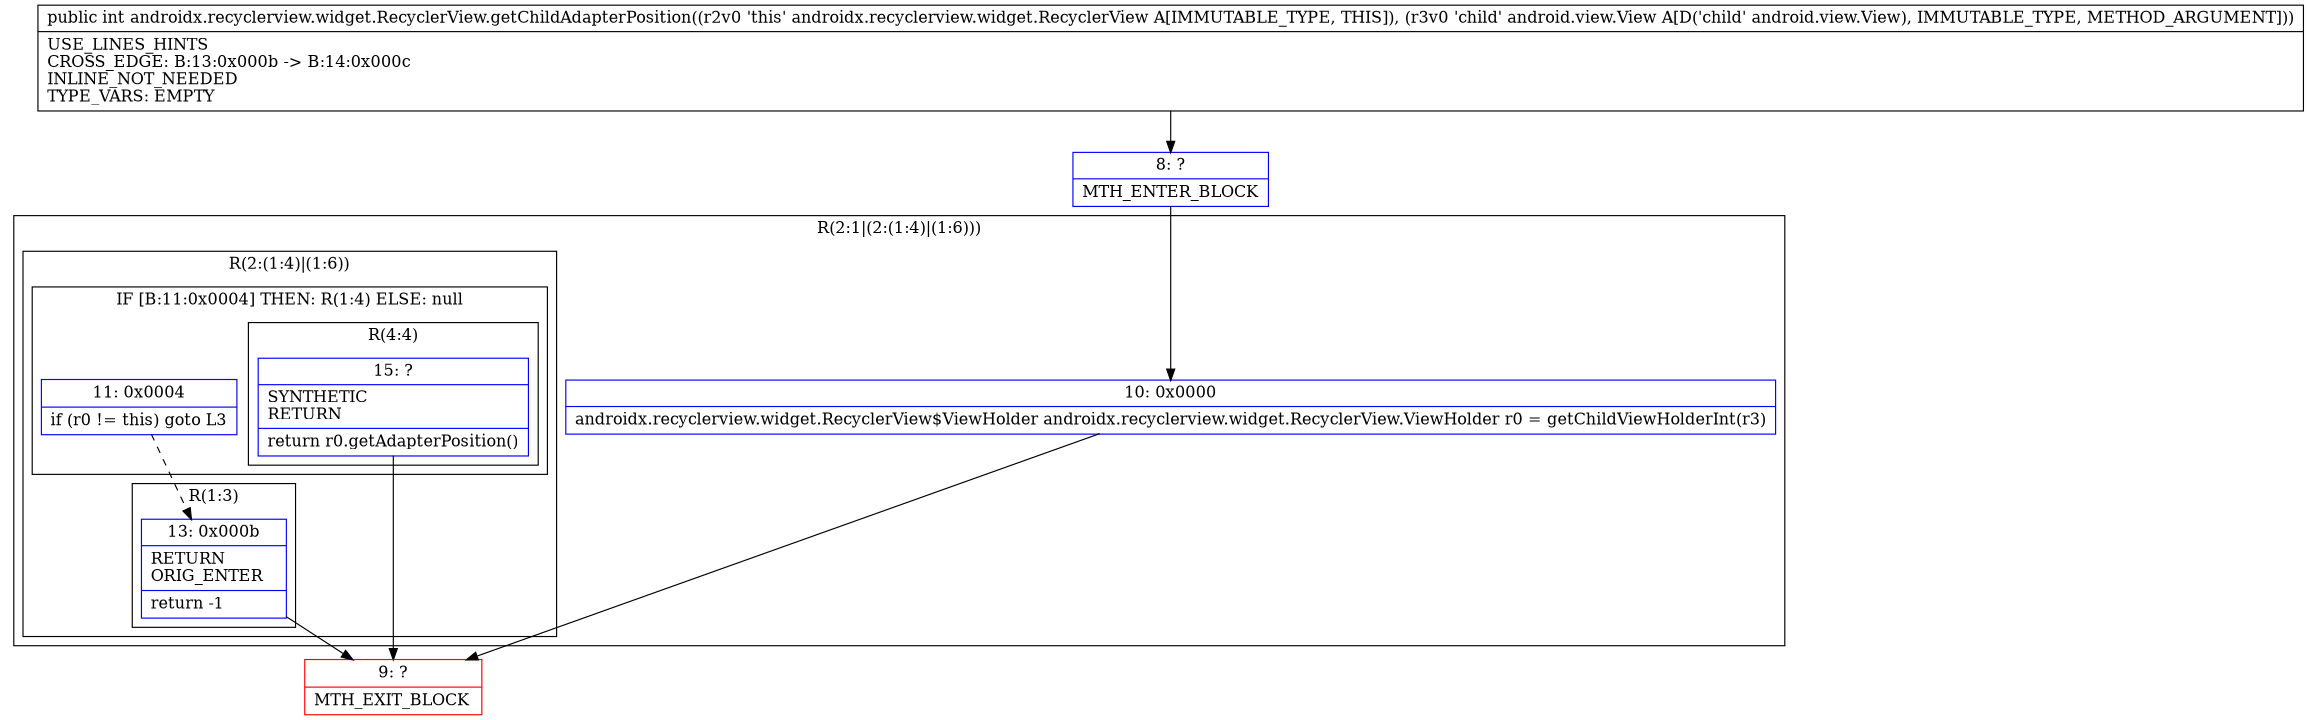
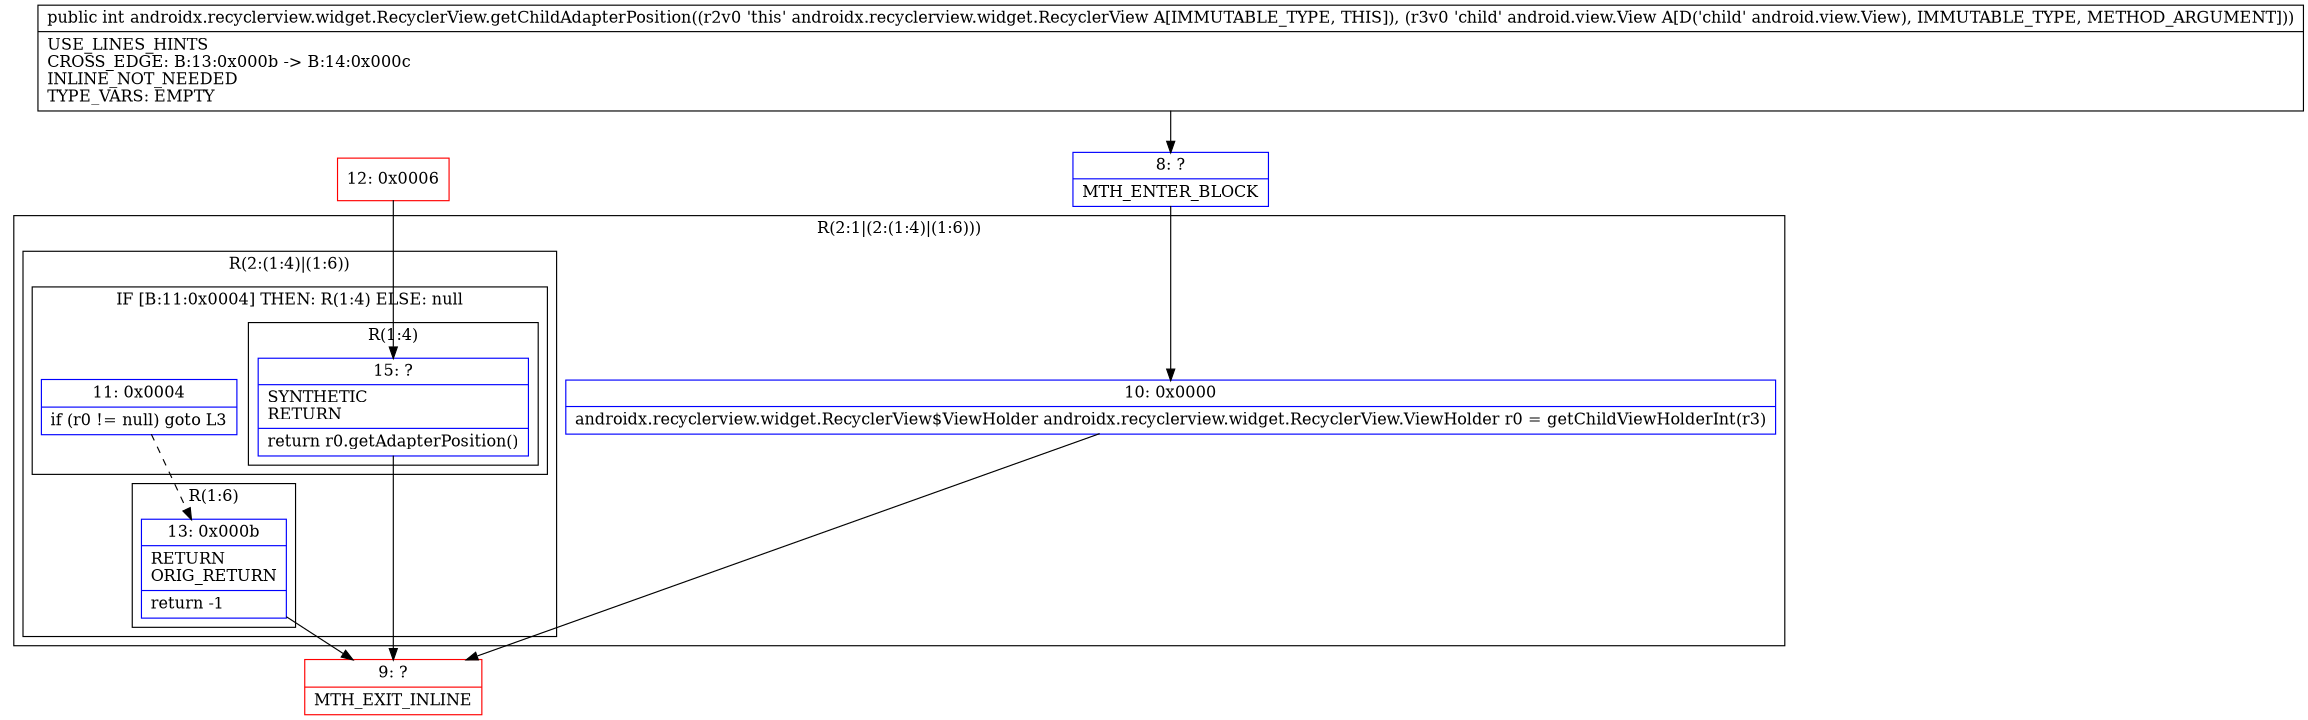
node "12: 0x0006": added
cluster "R(4:4)": label "R(4:4)" -> "R(1:4)"
node "11: 0x0004": text "if (r0 != this) goto L3" -> "if (r0 != null) goto L3"
cluster "R(1:3)": label "R(1:3)" -> "R(1:6)"
node "13: 0x000b": text "ORIG_ENTER" -> "ORIG_RETURN"
node "9: ?": text "MTH_EXIT_BLOCK" -> "MTH_EXIT_INLINE"
